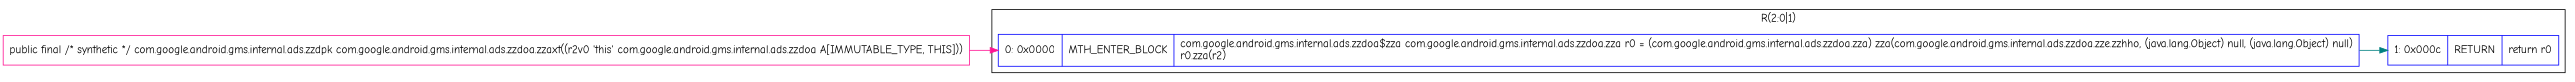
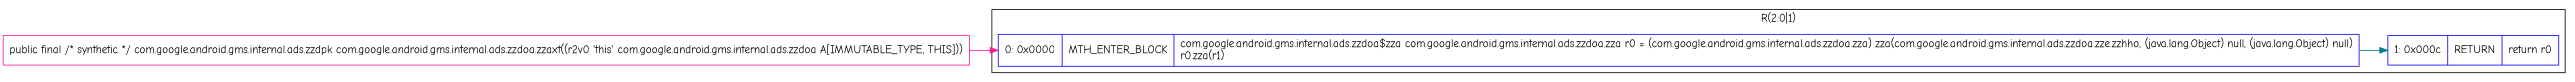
node "0: 0x0000": text "r0.zza(r2)" -> "r0.zza(r1)"
